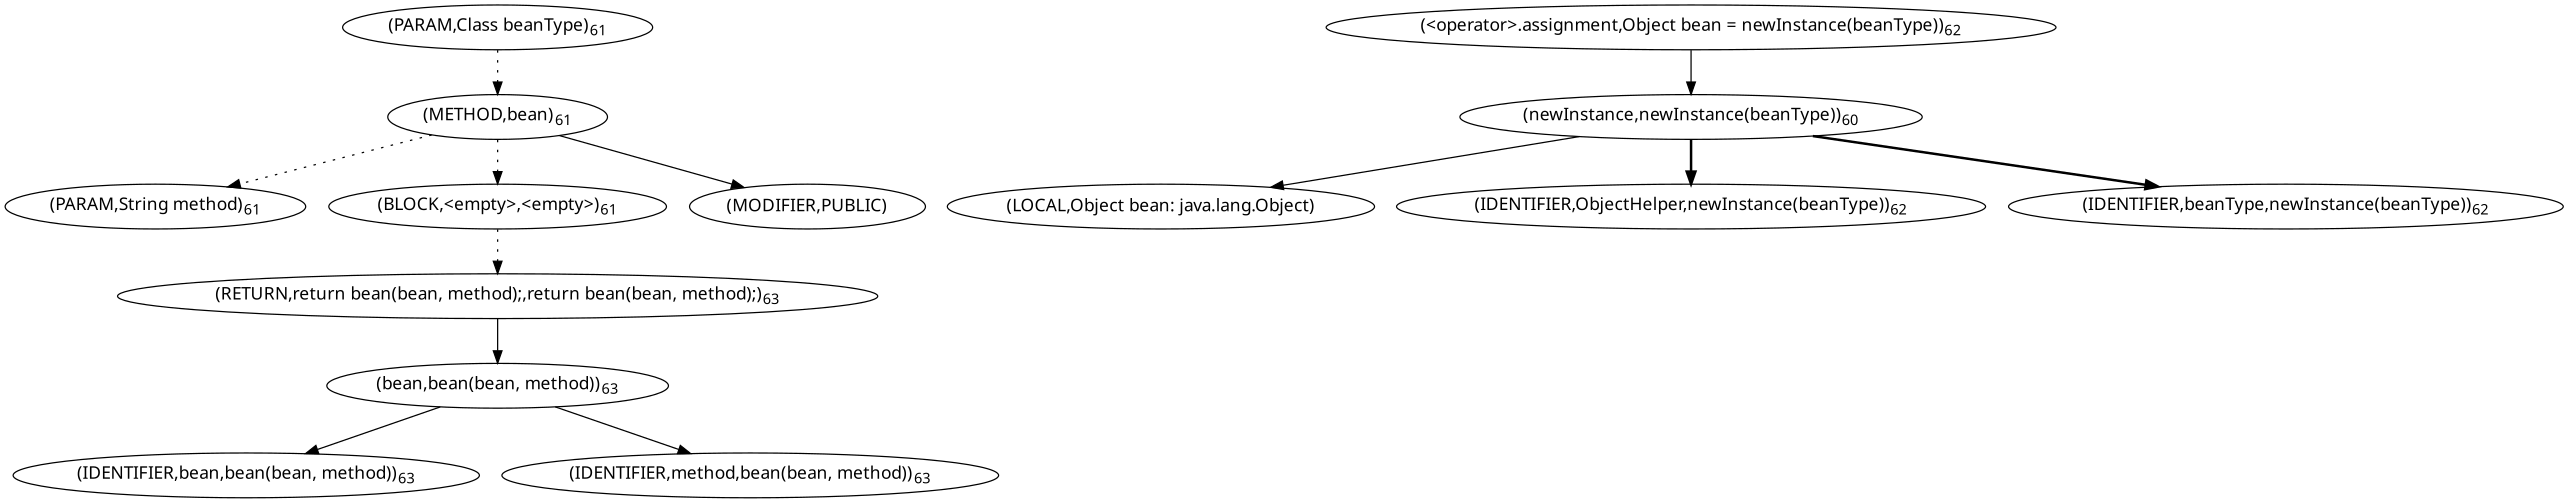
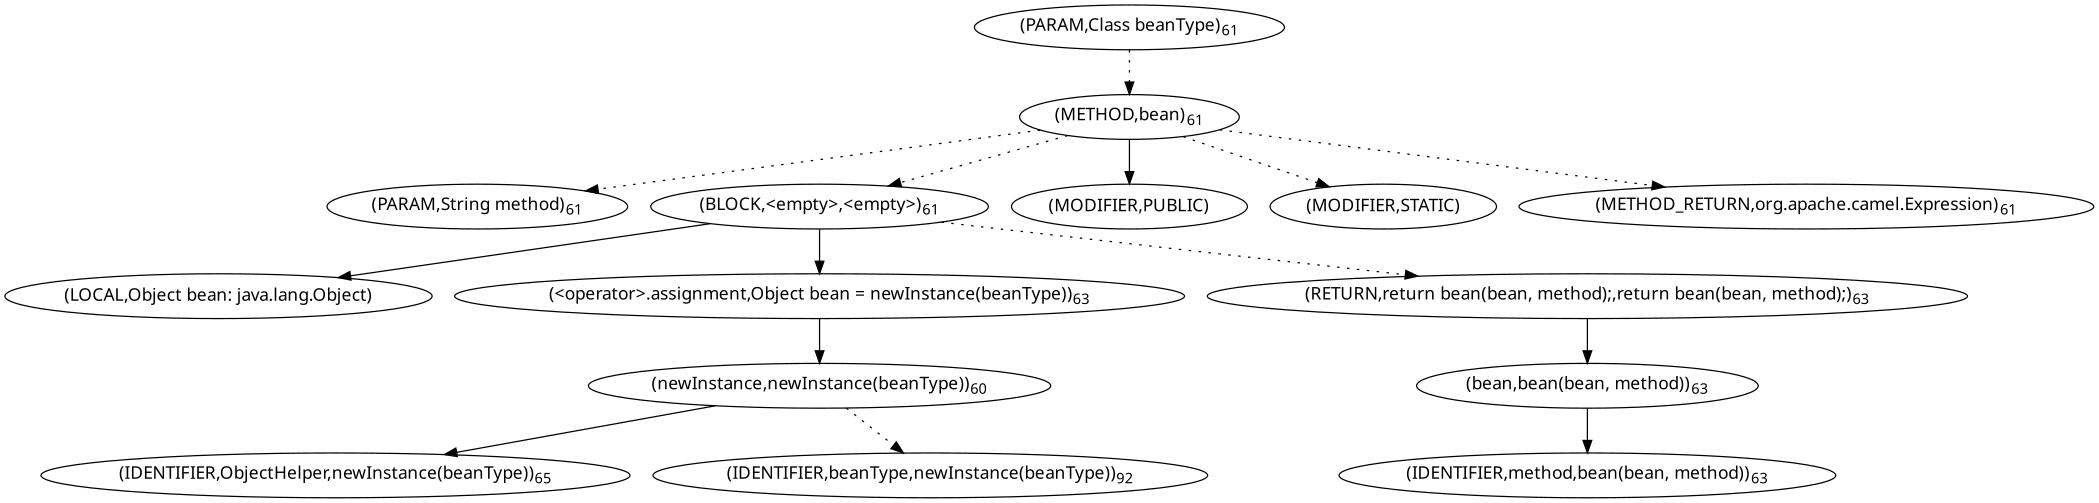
node "(<operator>.assignment,Object bean = newInstance(beanType))": text "62" -> "63"
edge "(newInstance,newInstance(beanType))" -> "(IDENTIFIER,ObjectHelper,newInstance(beanType))": style bold -> solid
edge "(newInstance,newInstance(beanType))" -> "(IDENTIFIER,beanType,newInstance(beanType))": style bold -> dotted
edge "(newInstance,newInstance(beanType))" -> "(LOCAL,Object bean: java.lang.Object)": now "(BLOCK,<empty>,<empty>)" -> "(LOCAL,Object bean: java.lang.Object)"
node "(IDENTIFIER,ObjectHelper,newInstance(beanType))": text "62" -> "65"
node "(IDENTIFIER,beanType,newInstance(beanType))": text "62" -> "92"
node "(MODIFIER,STATIC)": added
node "(METHOD_RETURN,org.apache.camel.Expression)": added
edge "(BLOCK,<empty>,<empty>)" -> "(<operator>.assignment,Object bean = newInstance(beanType))": added
node "(IDENTIFIER,bean,bean(bean, method))": removed
